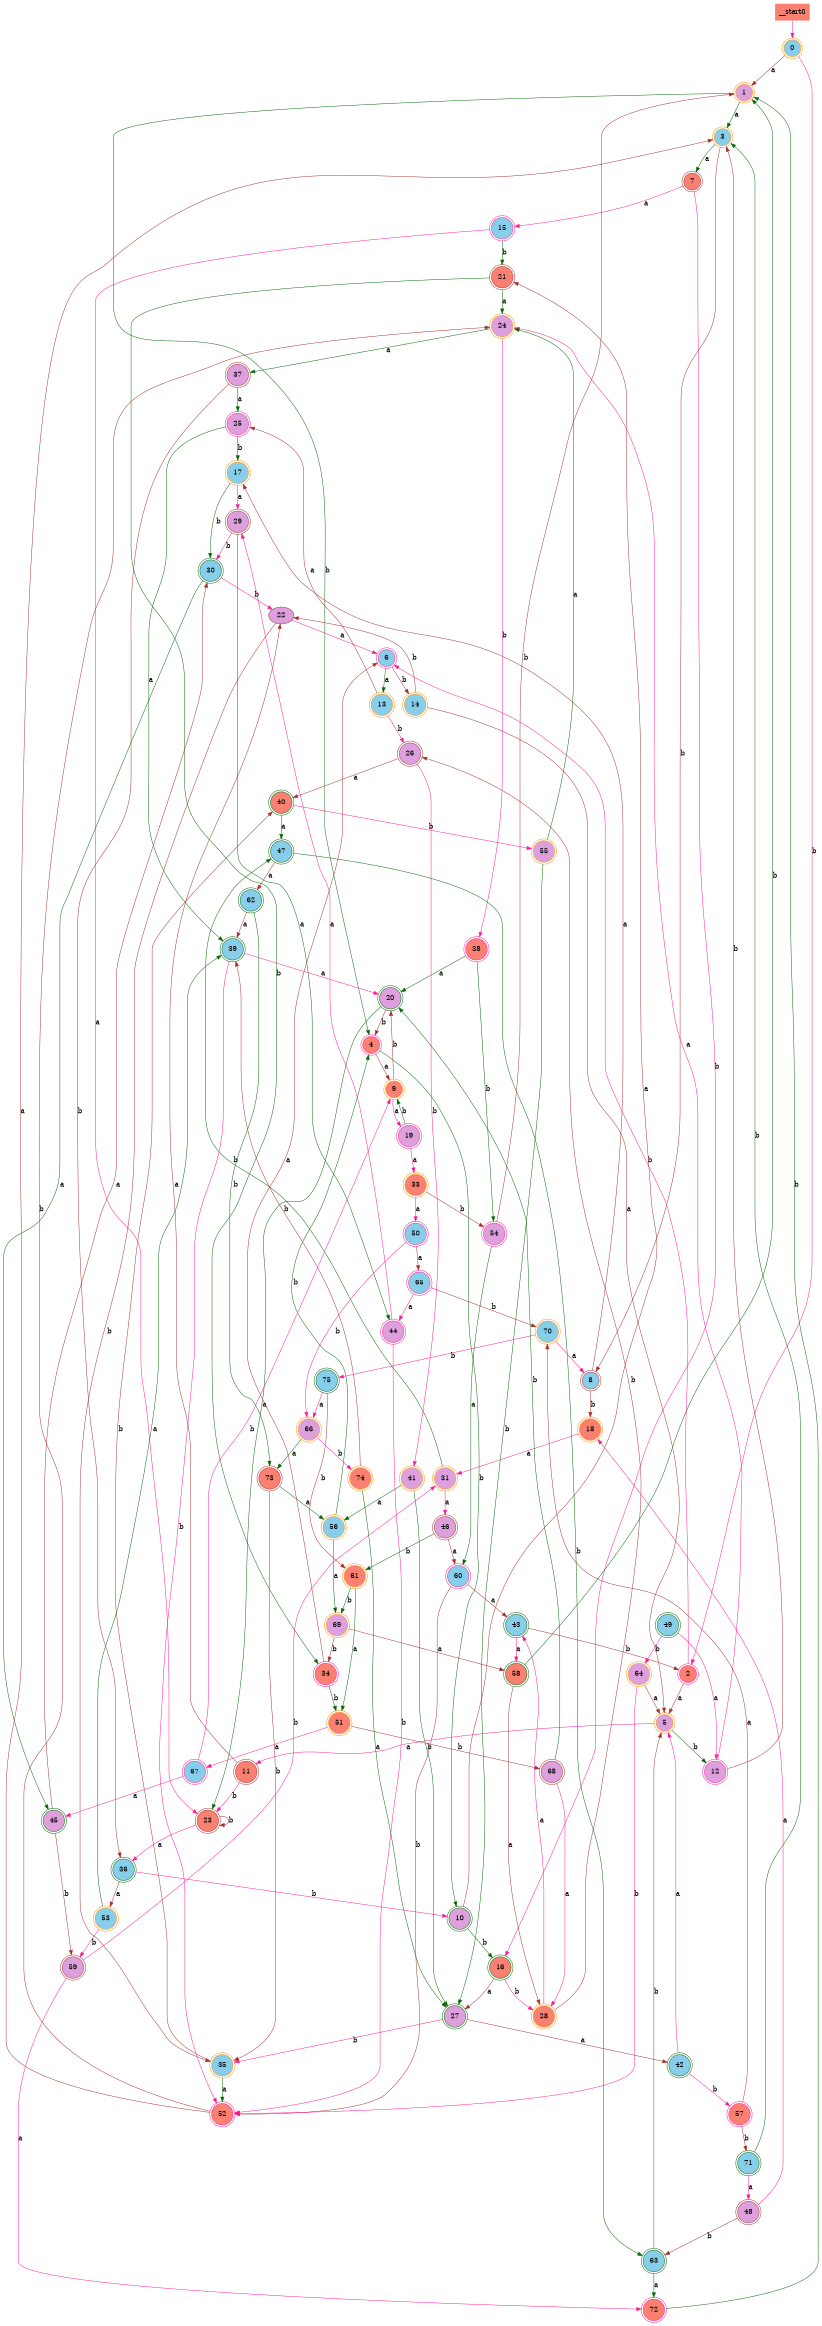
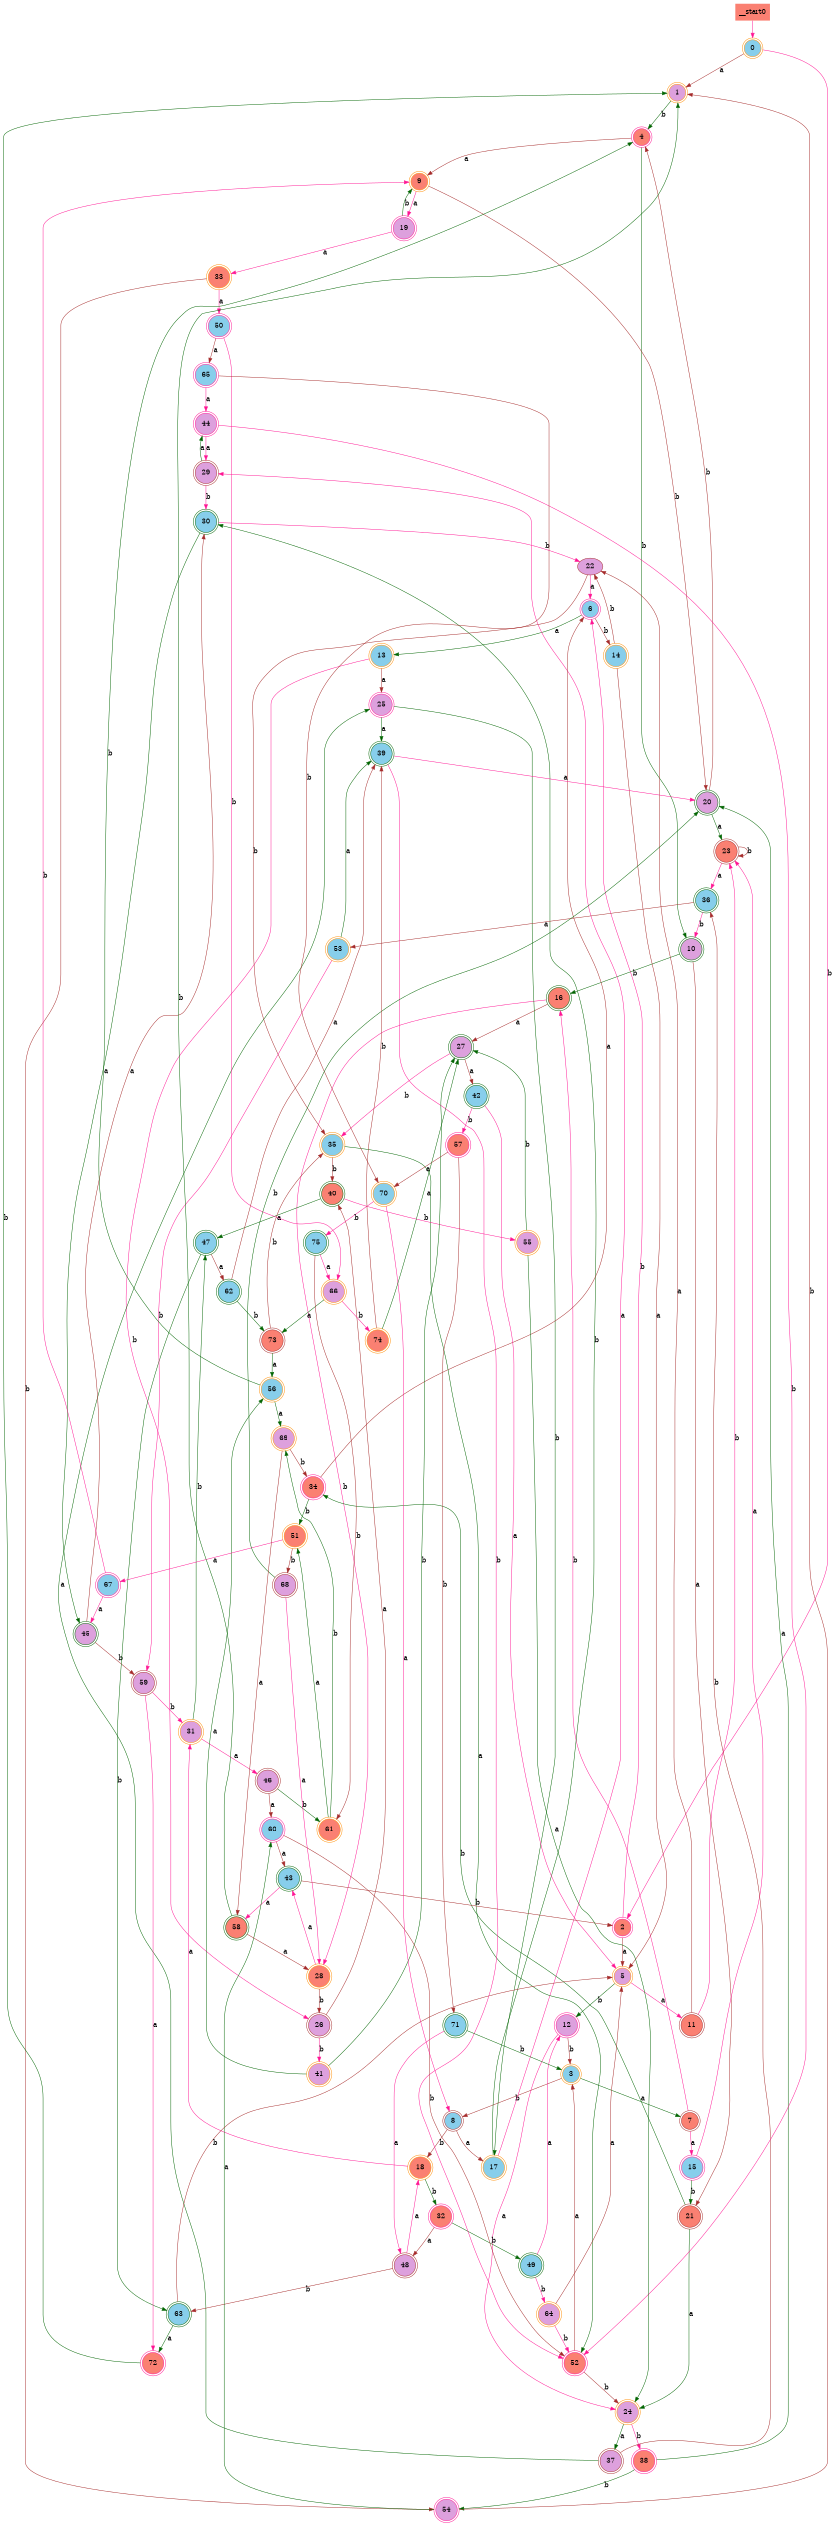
edge "1" -> "3": removed, label "a"
node "32": added
